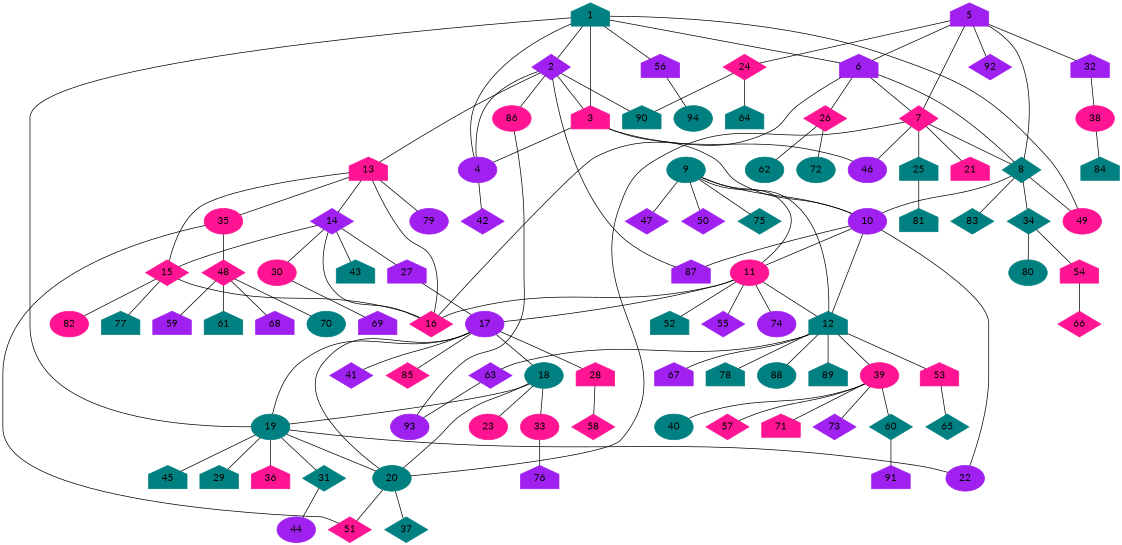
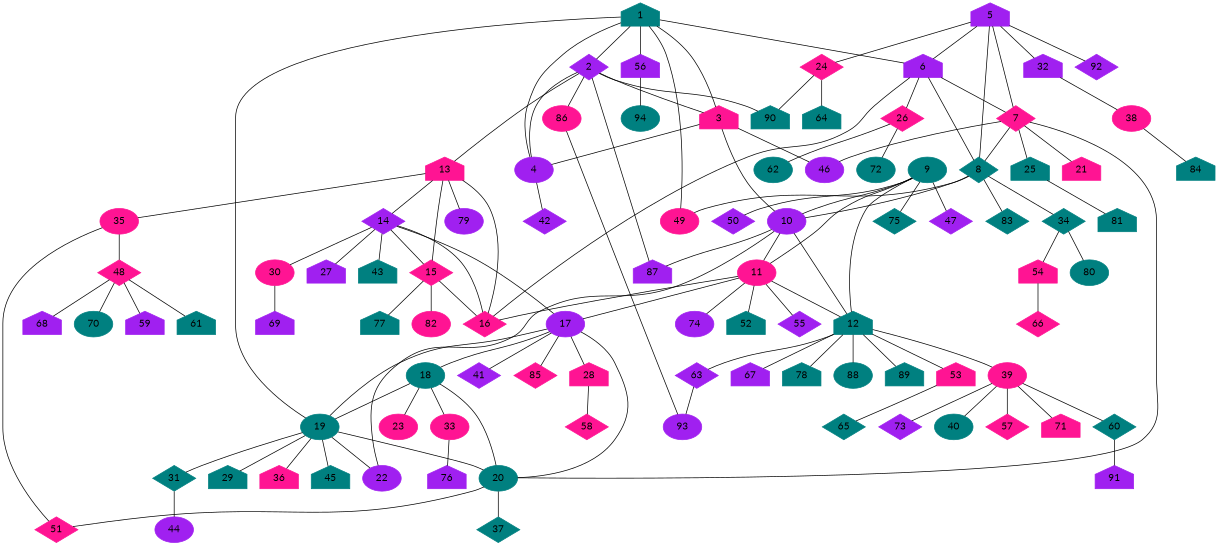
edge "27" -- "17": now "14" -- "17"
